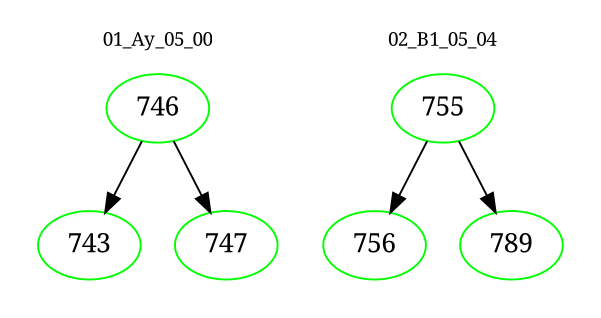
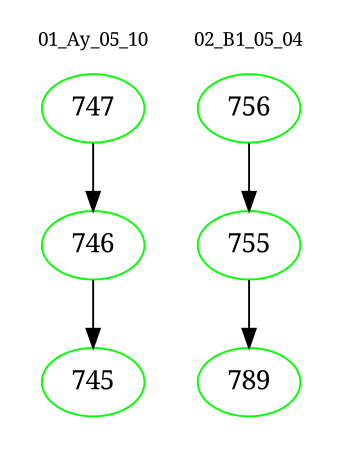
cluster "01_Ay_05_00": label "01_Ay_05_00" -> "01_Ay_05_10"
edge "746" -> "747": reversed
edge "755" -> "756": reversed
node "743": label "743" -> "745"
